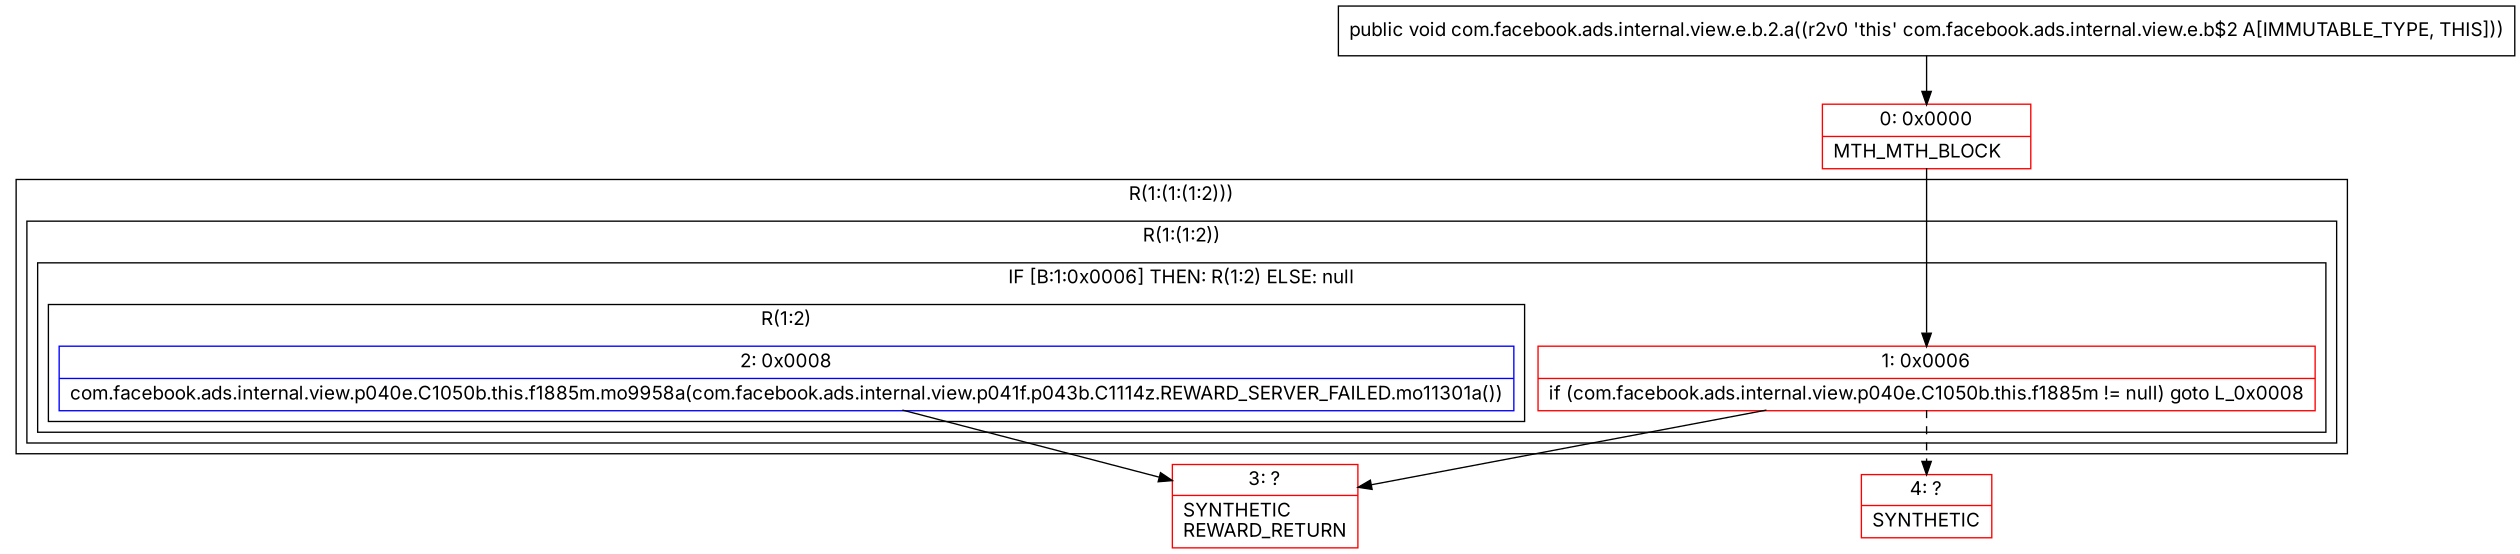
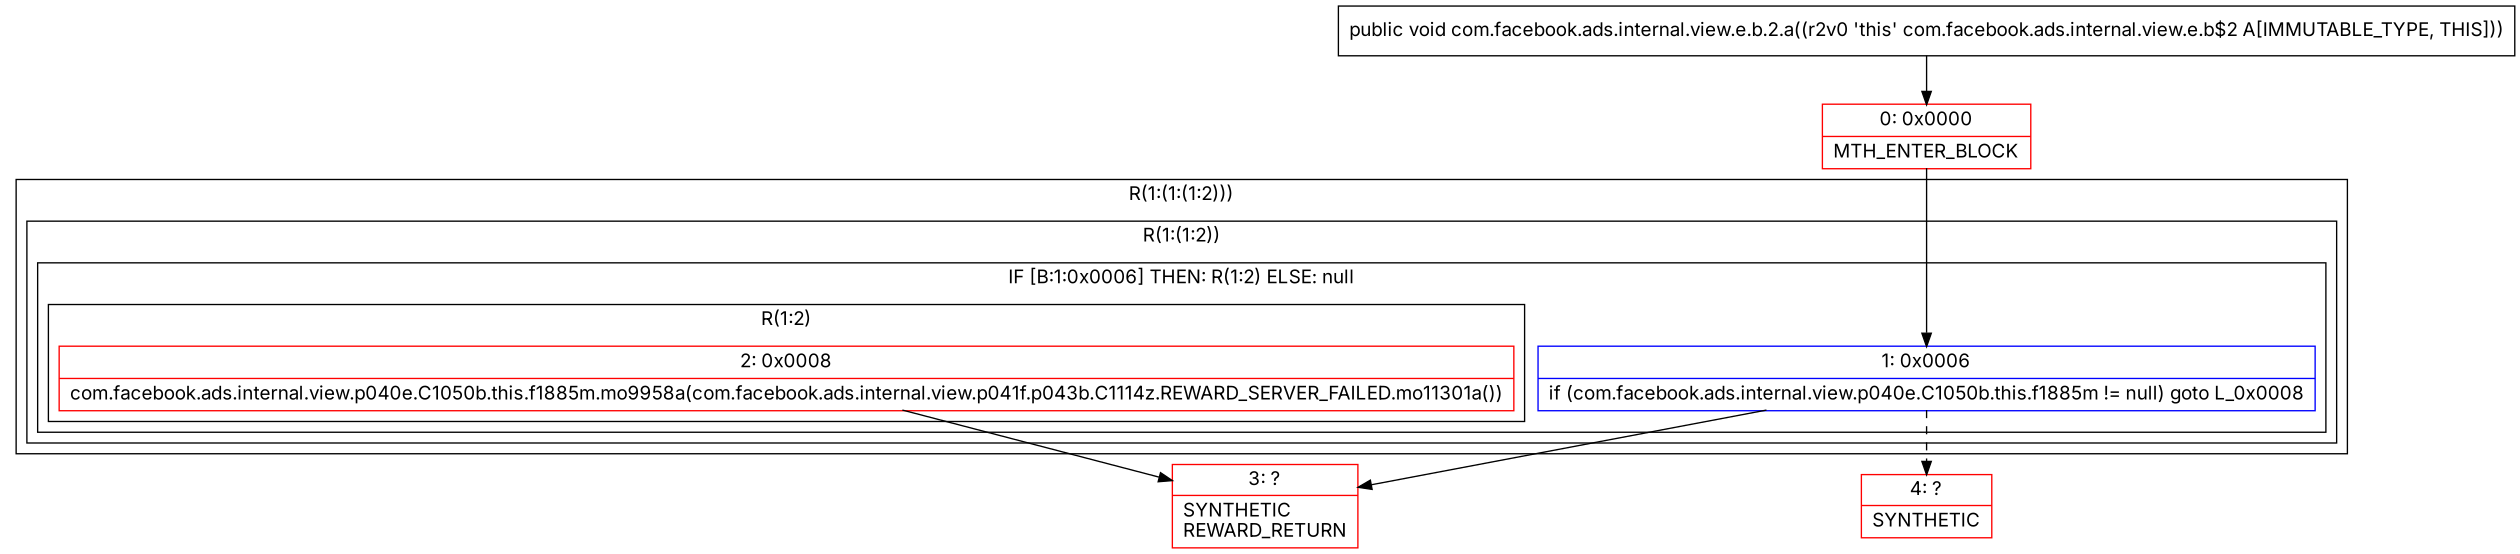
node "0: 0x0000": text "MTH_MTH_BLOCK" -> "MTH_ENTER_BLOCK"
node "2: 0x0008": color blue -> red
node "1: 0x0006": color red -> blue
